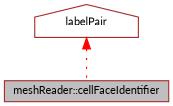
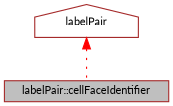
node "meshReader::cellFaceIdentifier": label "meshReader::cellFaceIdentifier" -> "labelPair::cellFaceIdentifier"
